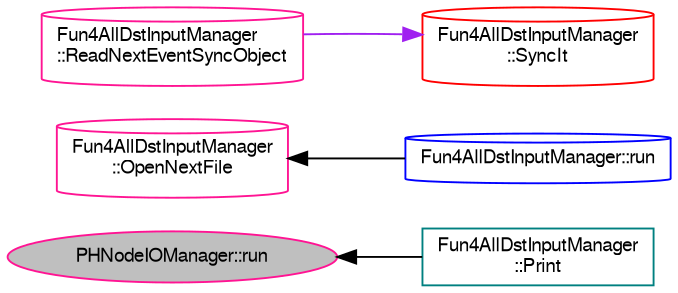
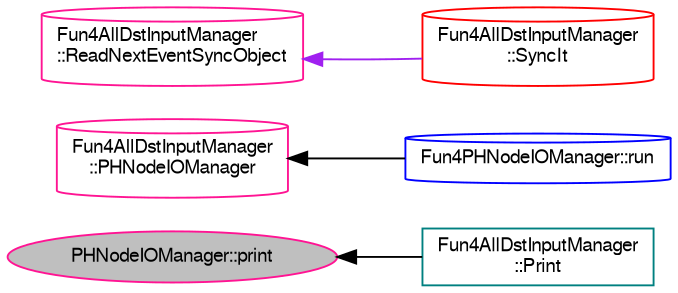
edge "Fun4AllDstInputManager ::ReadNextEventSyncObject" -> "Fun4AllDstInputManager ::SyncIt": reversed
node "Fun4AllDstInputManager ::OpenNextFile": label "Fun4AllDstInputManager ::OpenNextFile" -> "Fun4AllDstInputManager ::PHNodeIOManager"
node "Fun4AllDstInputManager::run": label "Fun4AllDstInputManager::run" -> "Fun4PHNodeIOManager::run"
node "PHNodeIOManager::run": label "PHNodeIOManager::run" -> "PHNodeIOManager::print"
